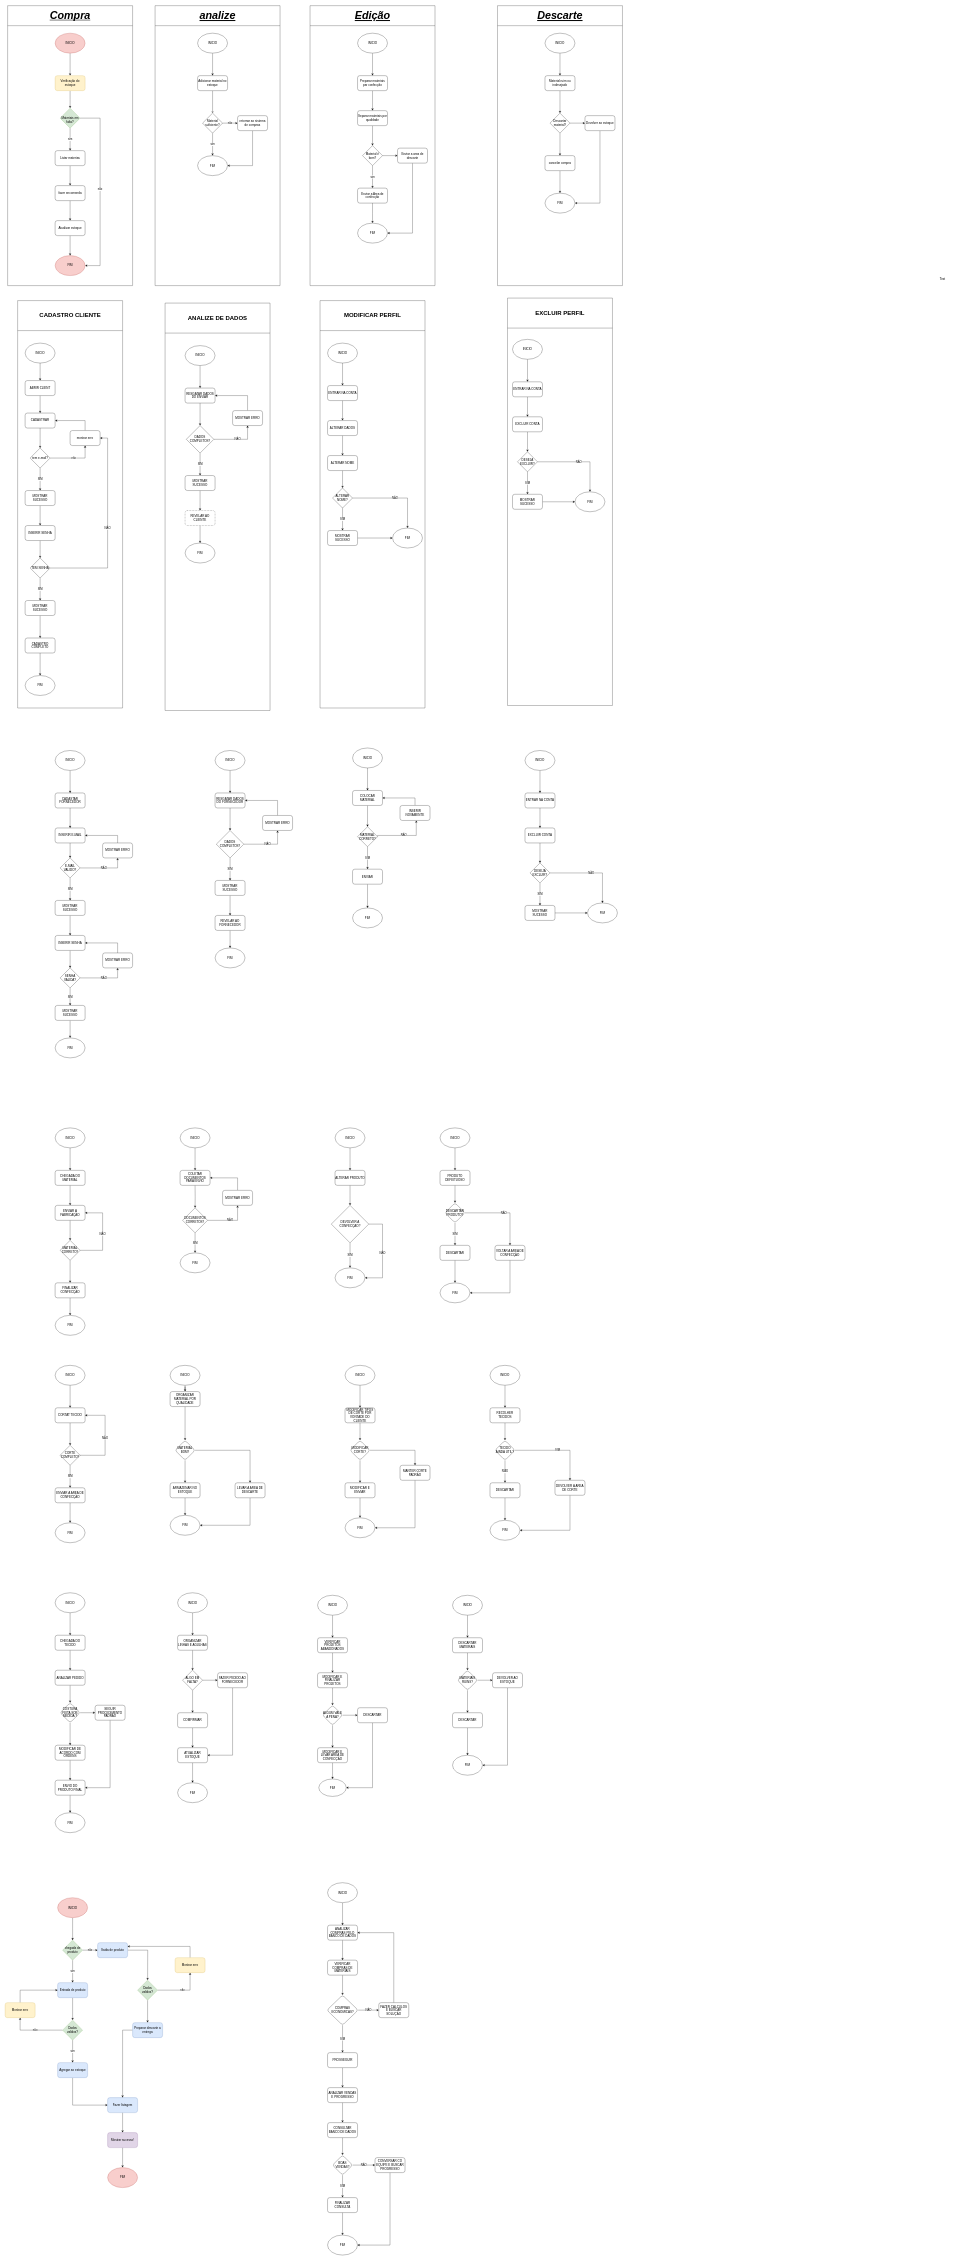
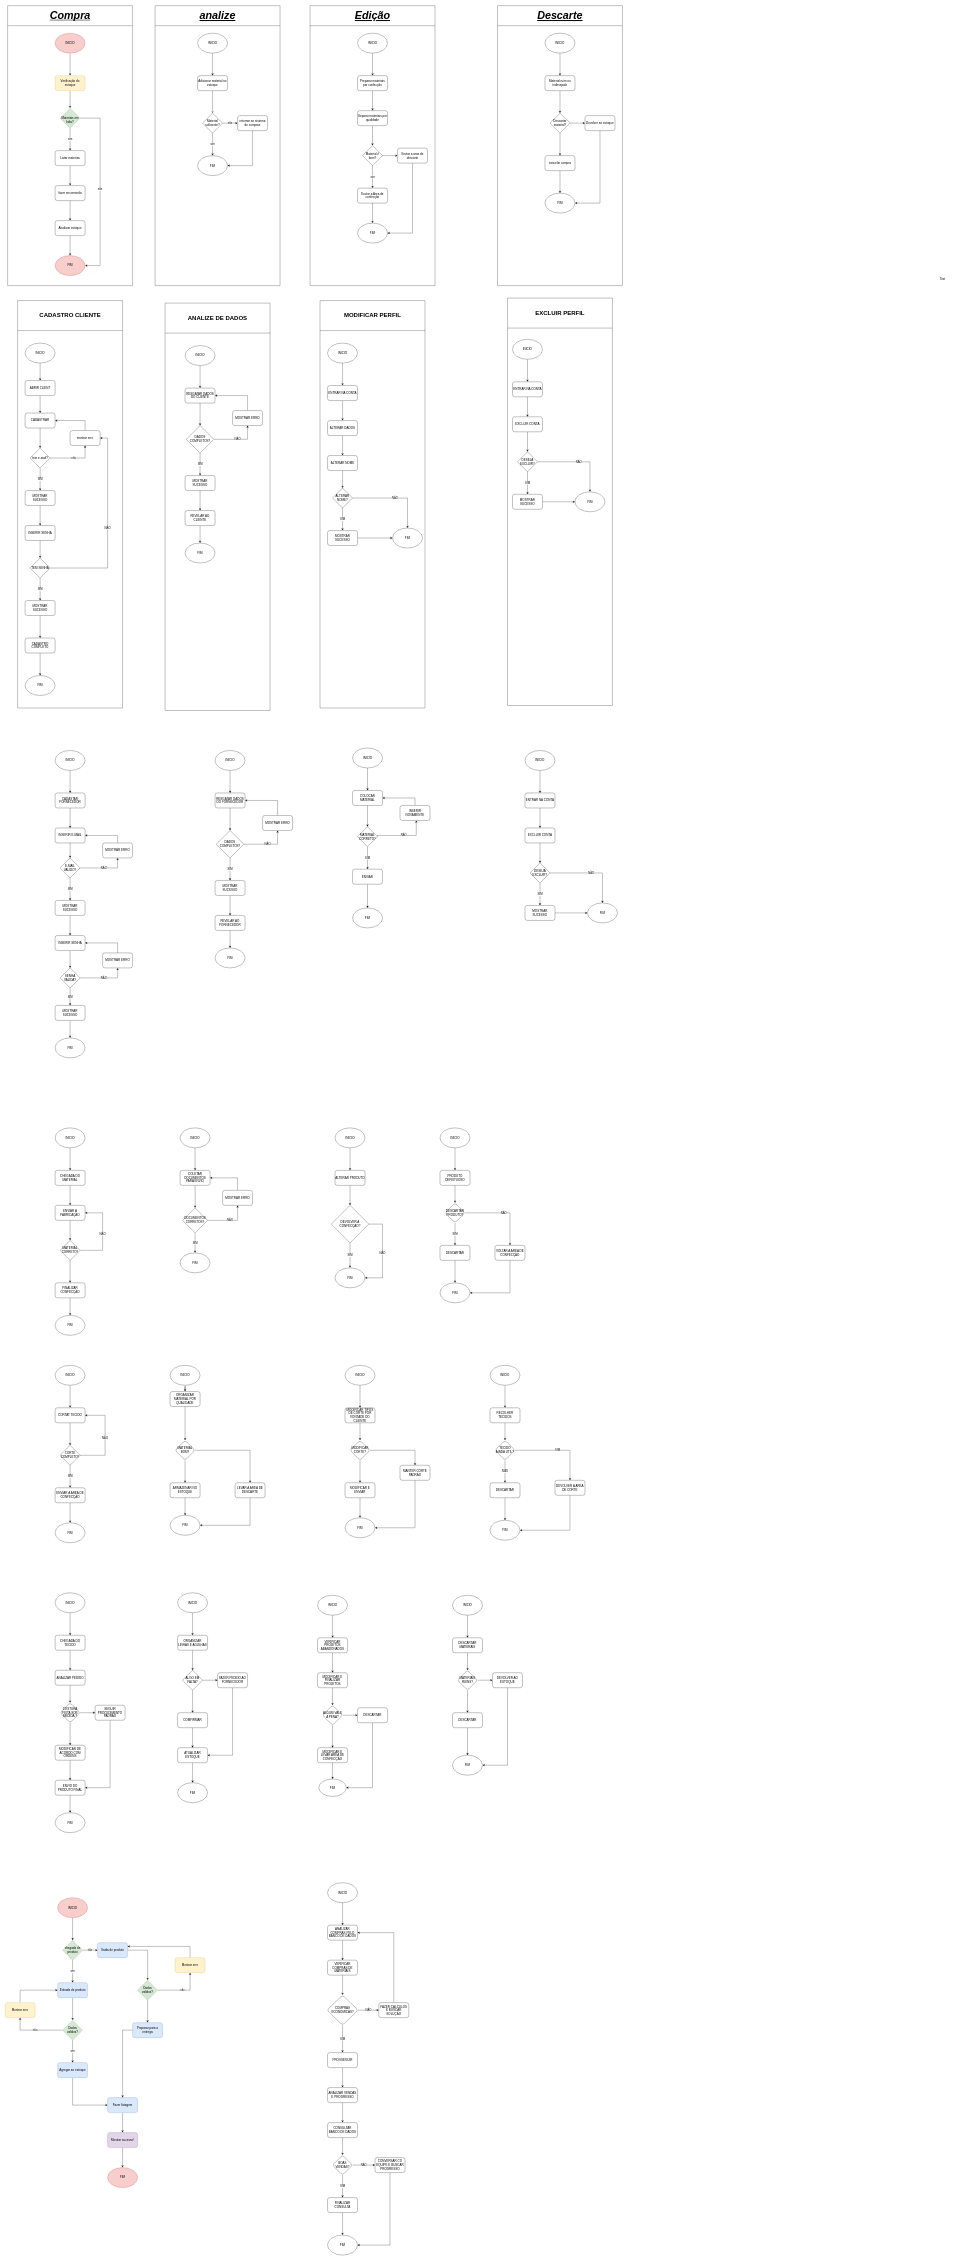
node "RESGATAR DADOS DO ENVIAR": label "RESGATAR DADOS DO ENVIAR" -> "RESGATAR DADOS DO CLIENTE"
node "REVELAR AO CLIENTE": style dashed -> solid
node "Preparar descarte a entrega": label "Preparar descarte a entrega" -> "Preparar para a entrega"
